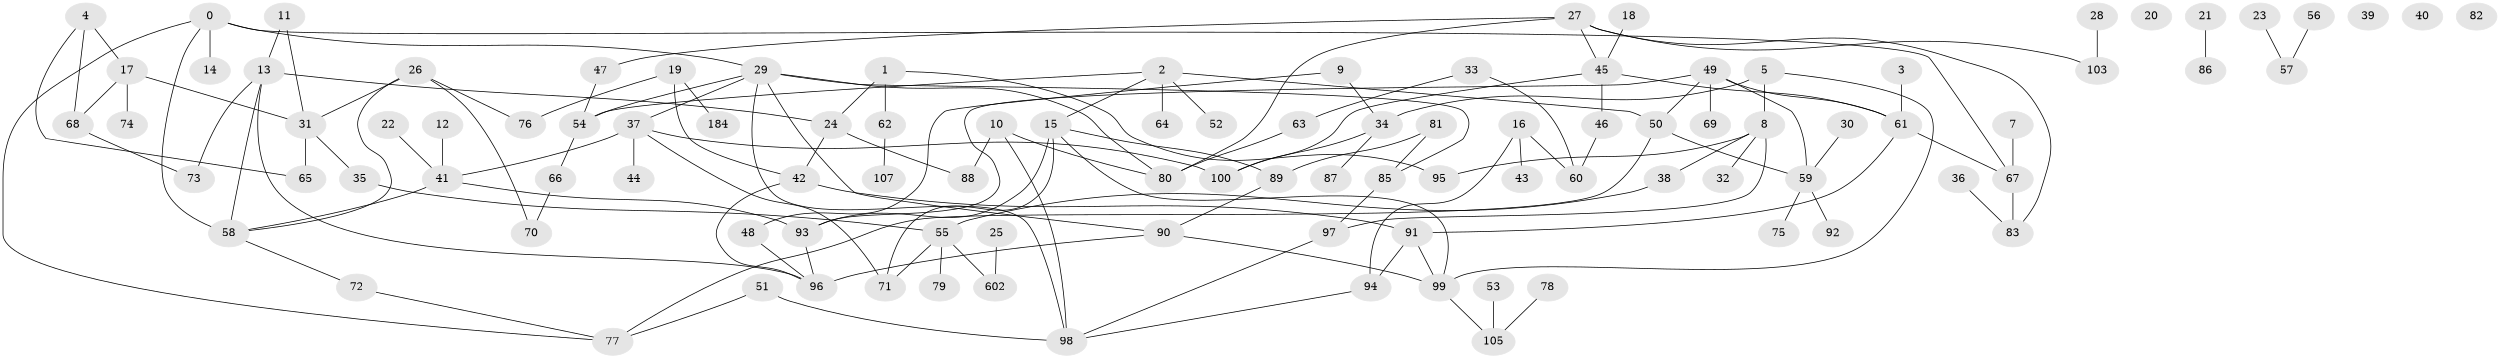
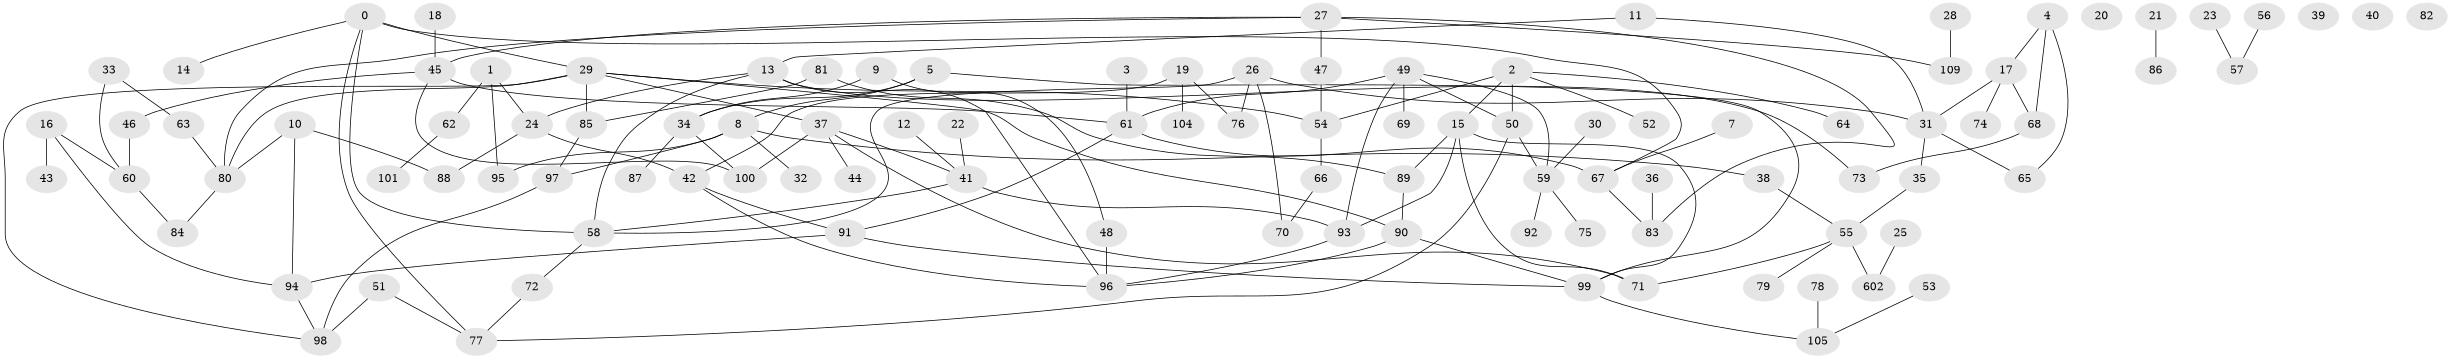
node "103": label "103" -> "109"
node "184": label "184" -> "104"
node "107": label "107" -> "101"
edge "10" -- "98": now "10" -- "94"
node "84": added
